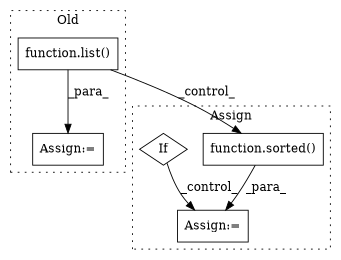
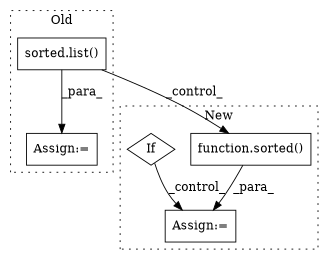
node "function.list()": label "function.list()" -> "sorted.list()"
cluster "Assign": label "Assign" -> "New"
